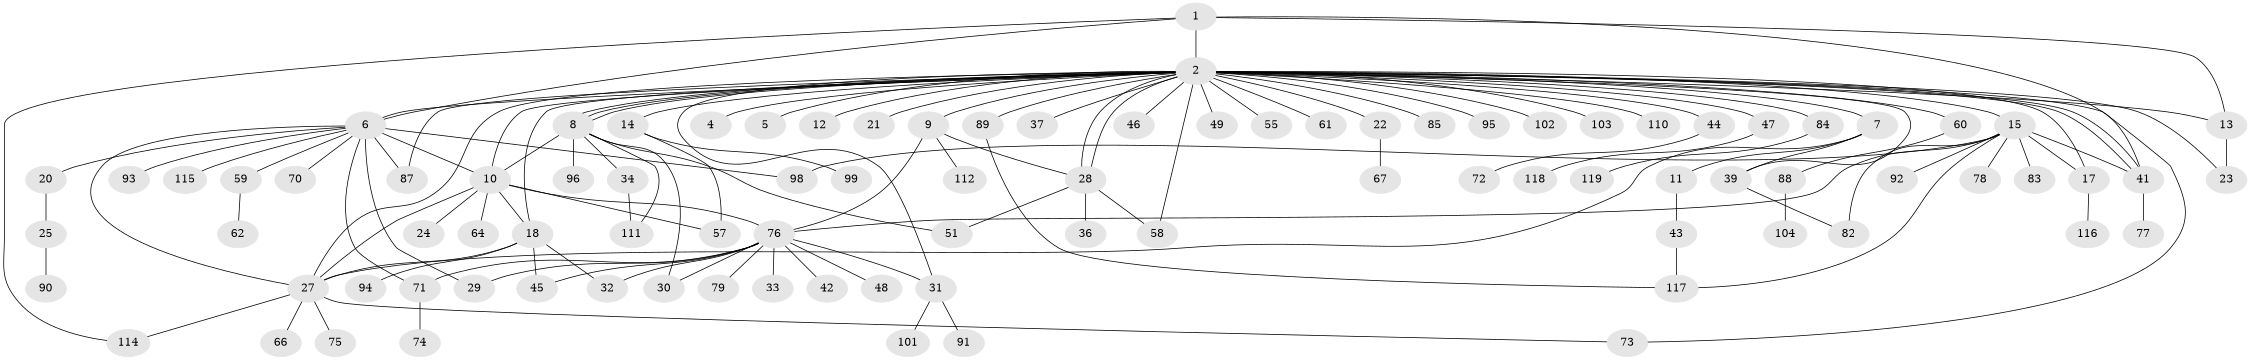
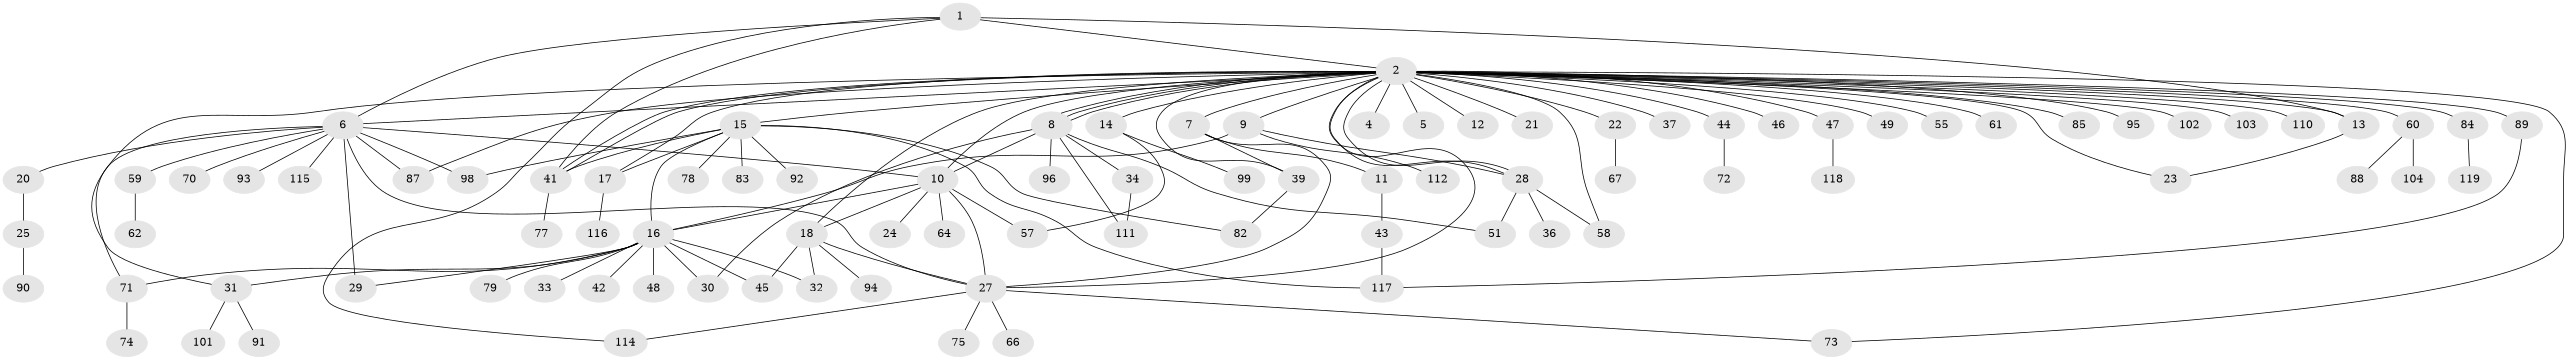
edge "88" -- "104": now "60" -- "104"
node "76": label "76" -> "16"
